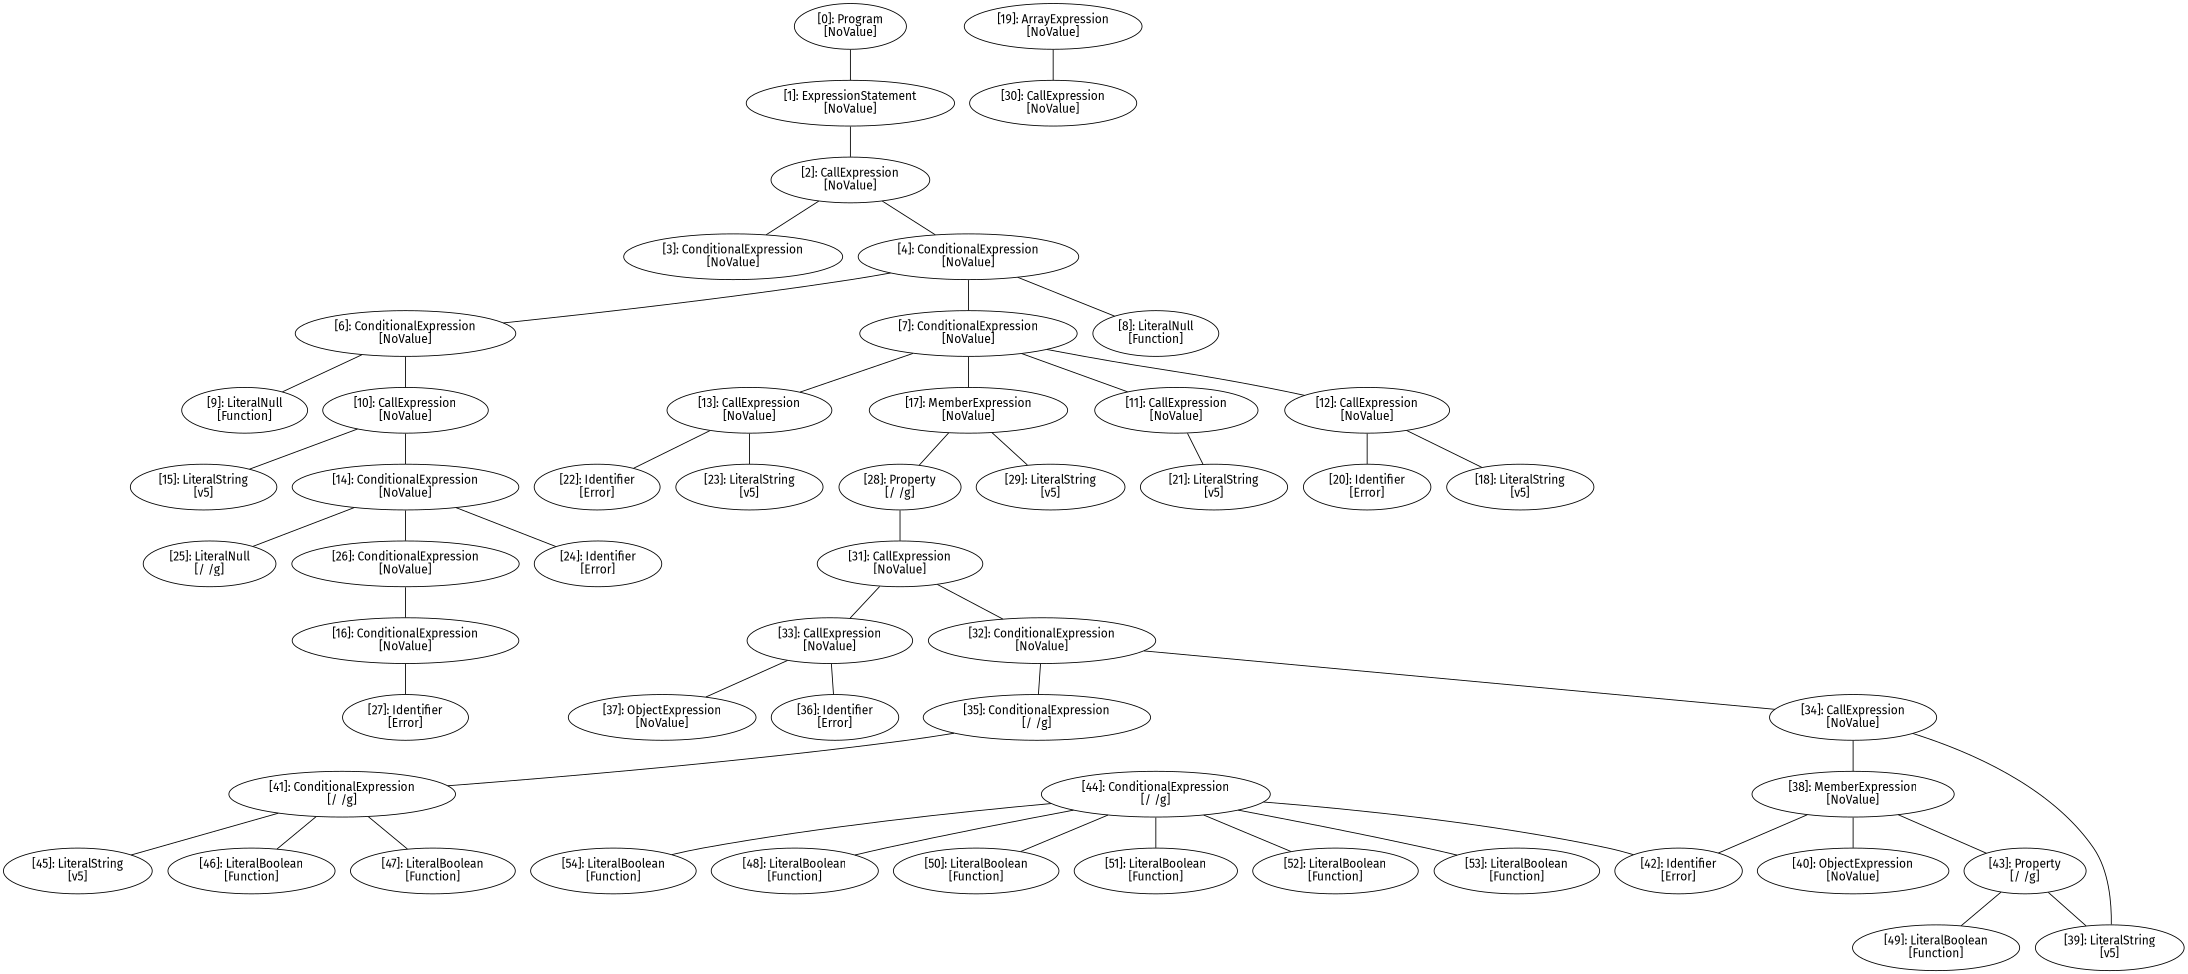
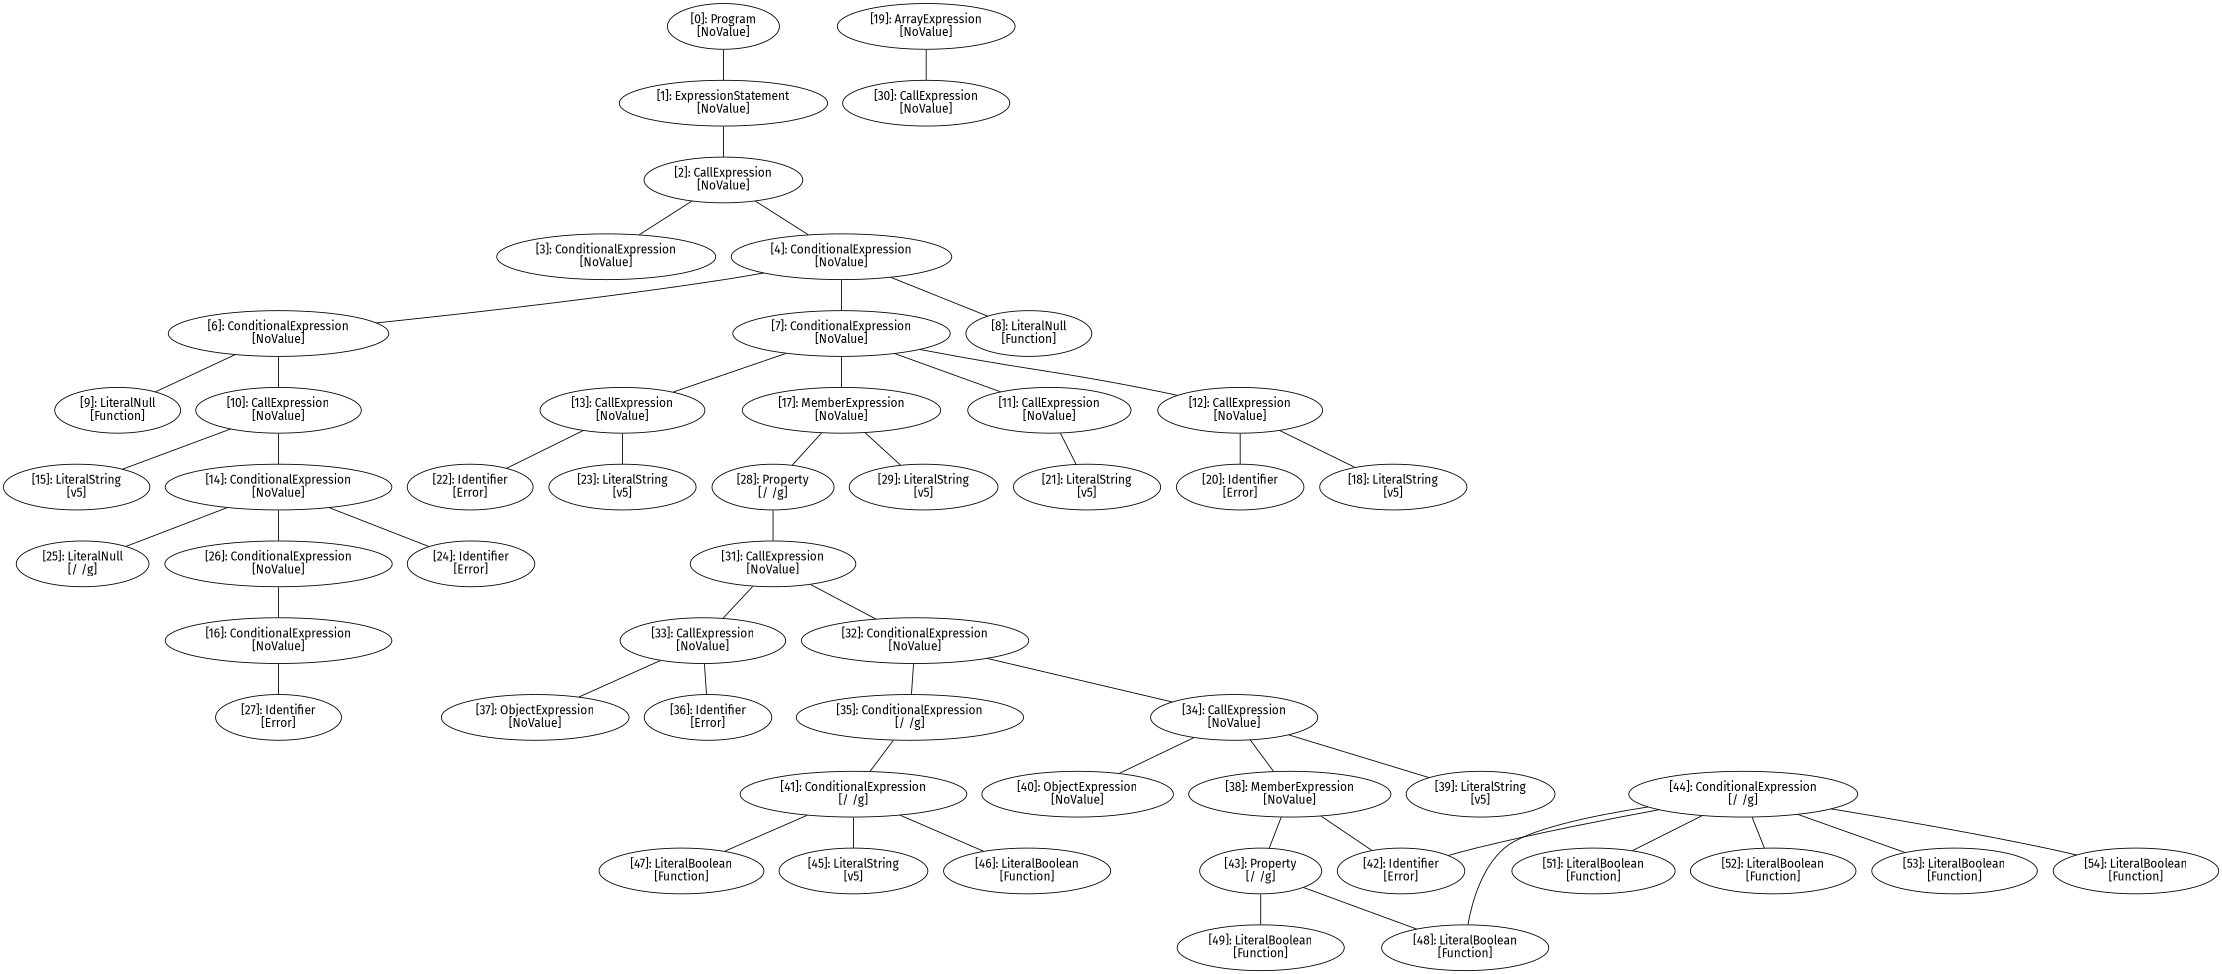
edge "[38]: MemberExpression [NoValue]" -- "[40]: ObjectExpression [NoValue]": now "[34]: CallExpression [NoValue]" -- "[40]: ObjectExpression [NoValue]"
node "[50]: LiteralBoolean [Function]": removed
edge "[43]: Property [/ /g]" -- "[39]: LiteralString [v5]": now "[43]: Property [/ /g]" -- "[48]: LiteralBoolean [Function]"
